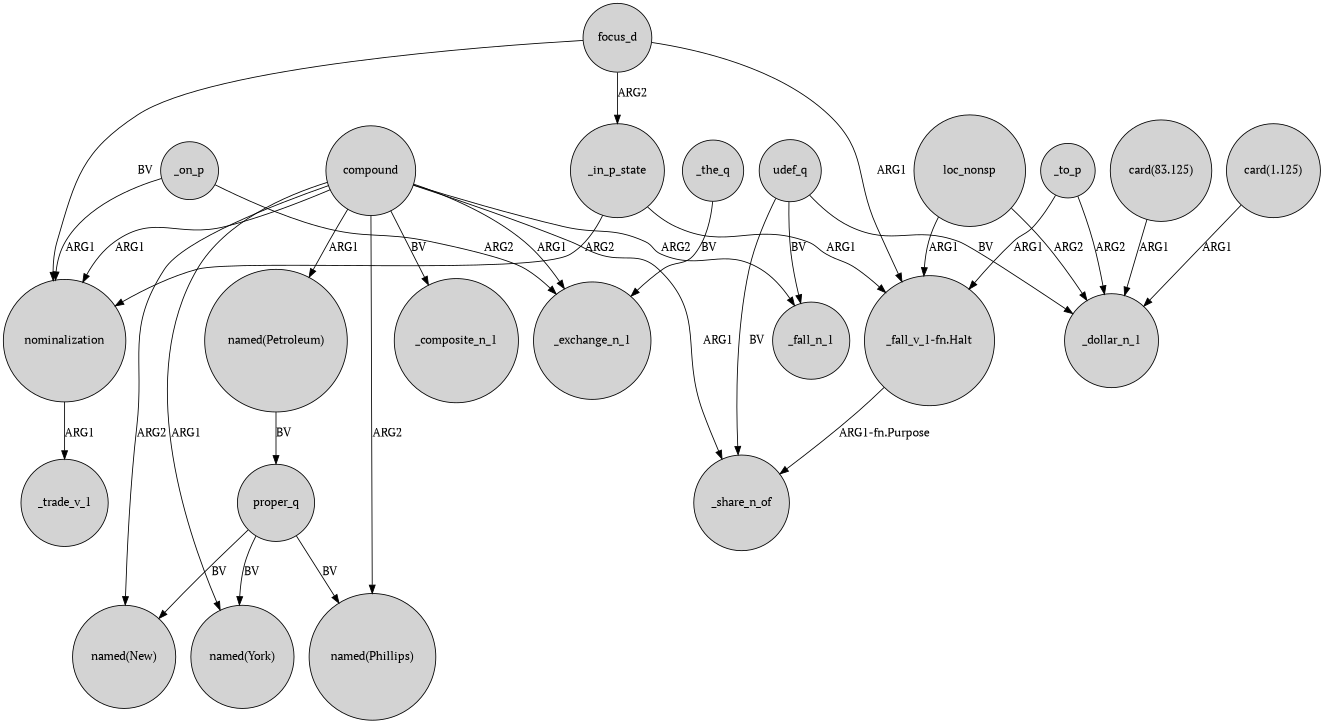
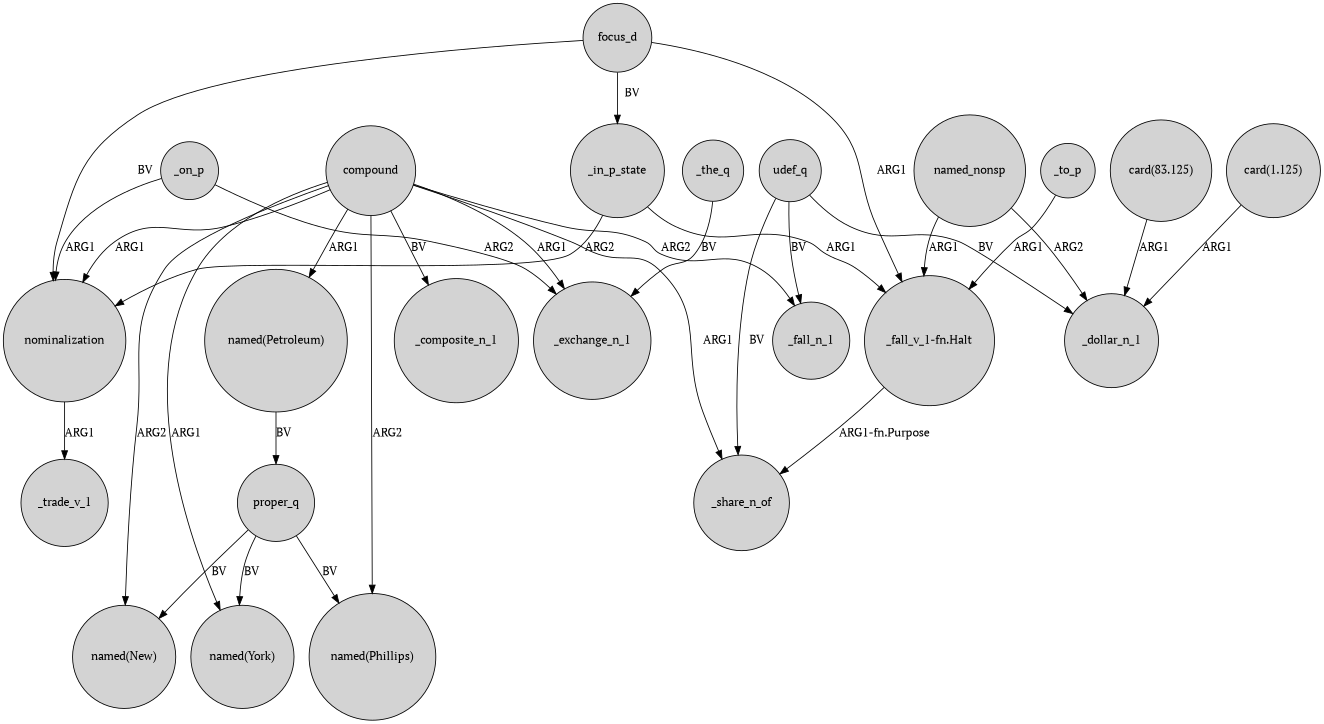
edge "focus_d" -> "_in_p_state": label "ARG2" -> "BV"
node "loc_nonsp": label "loc_nonsp" -> "named_nonsp"
edge "_to_p" -> "_dollar_n_1": removed, label "ARG2"
